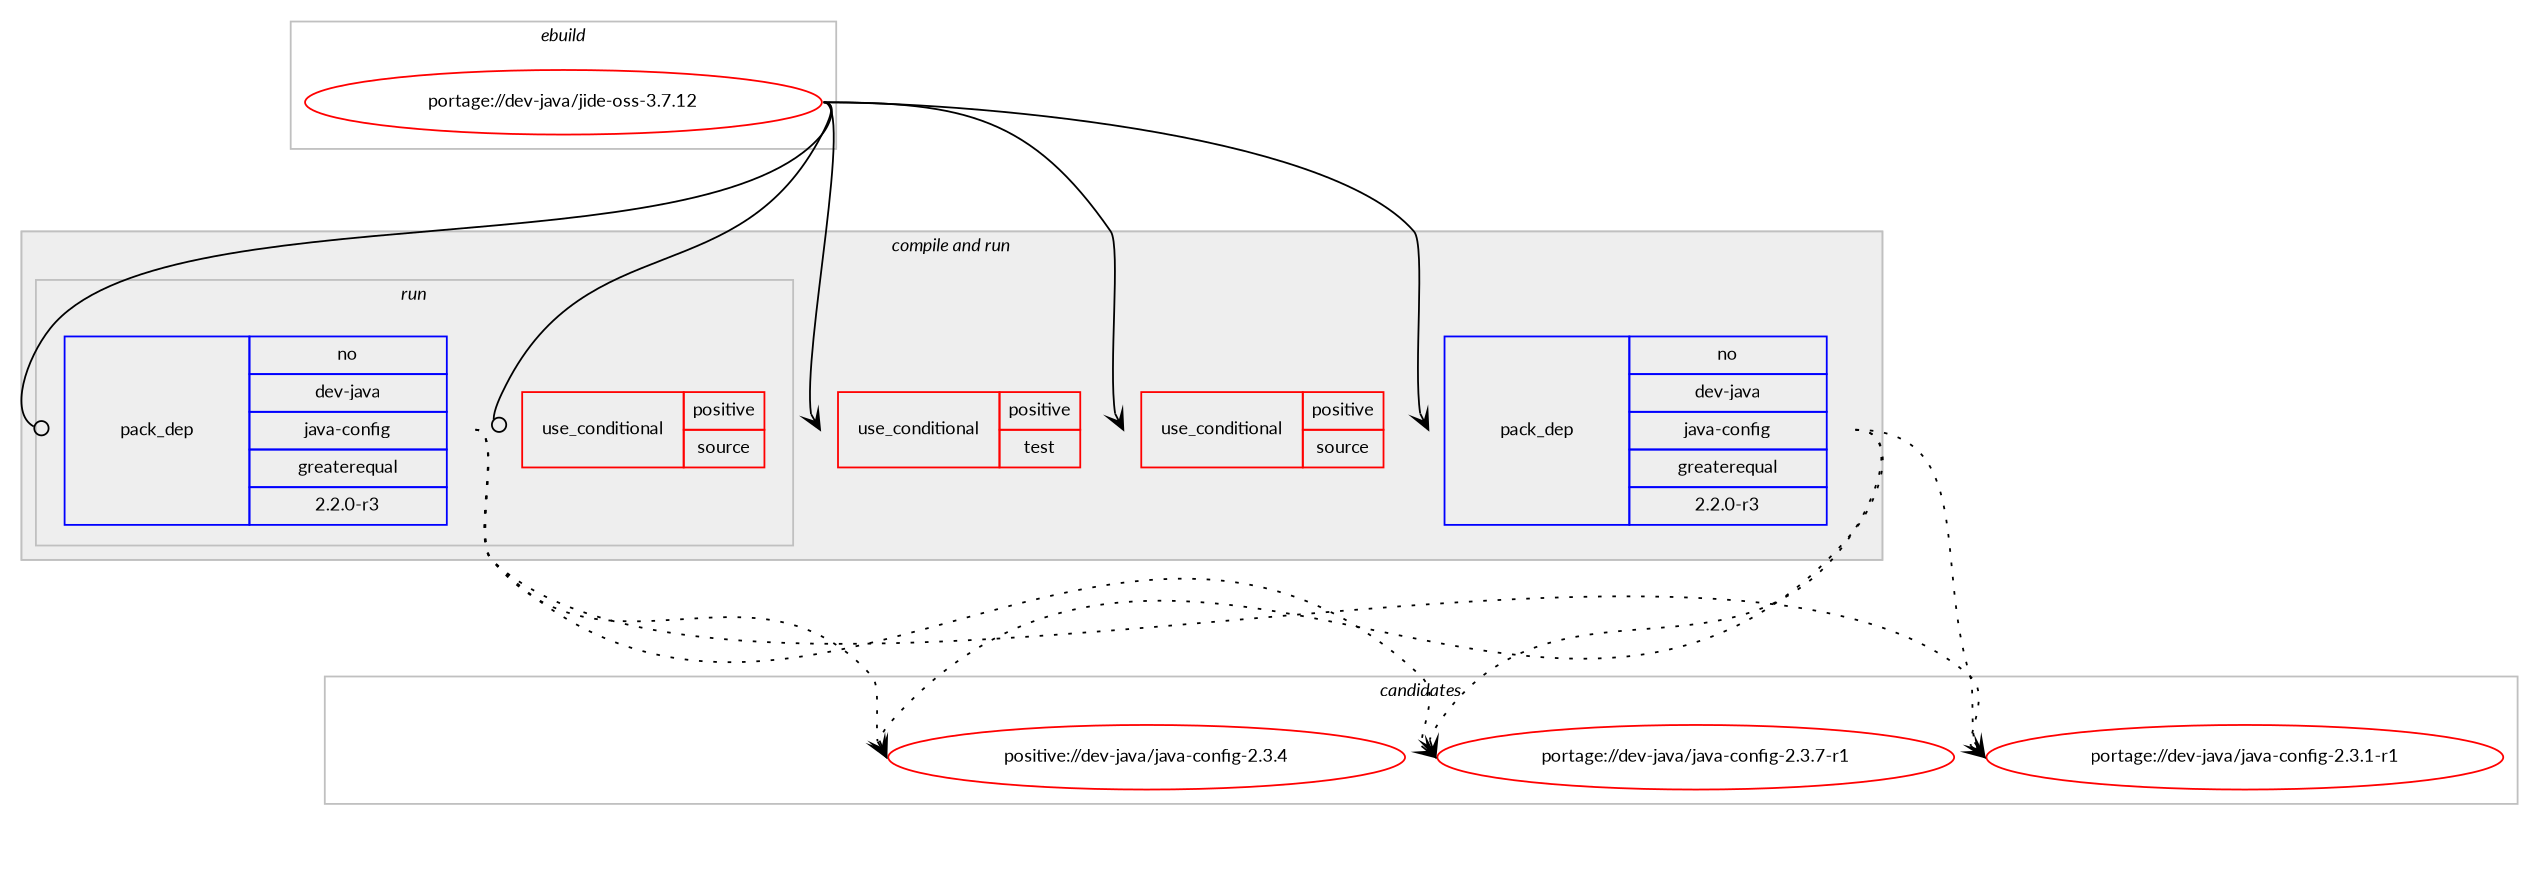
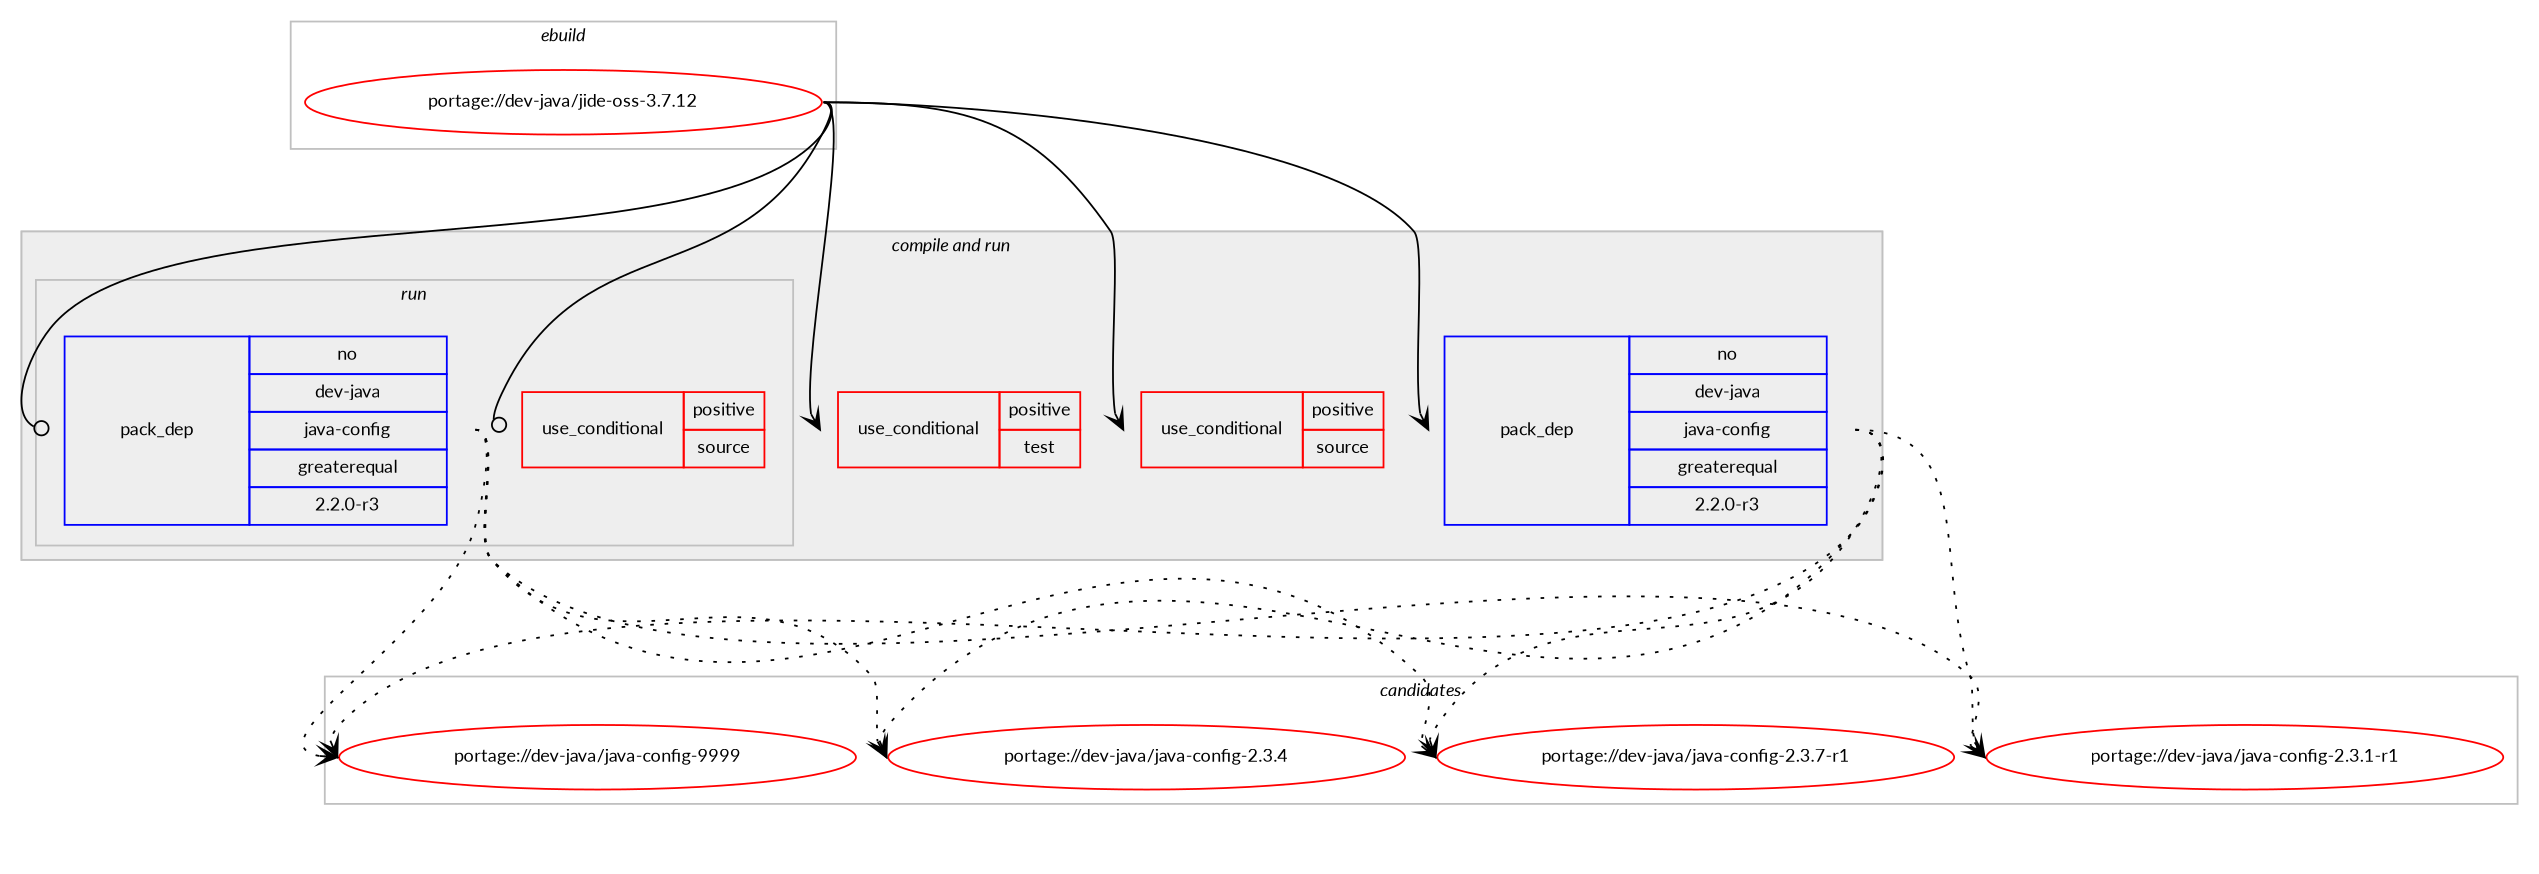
node "portage://dev-java/java-config-9999": added
node "positive://dev-java/java-config-2.3.4": label "positive://dev-java/java-config-2.3.4" -> "portage://dev-java/java-config-2.3.4"
